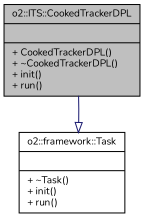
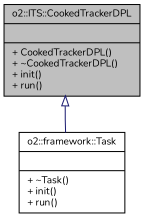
edge "o2::ITS::CookedTrackerDPL" -> "o2::framework::Task": reversed
